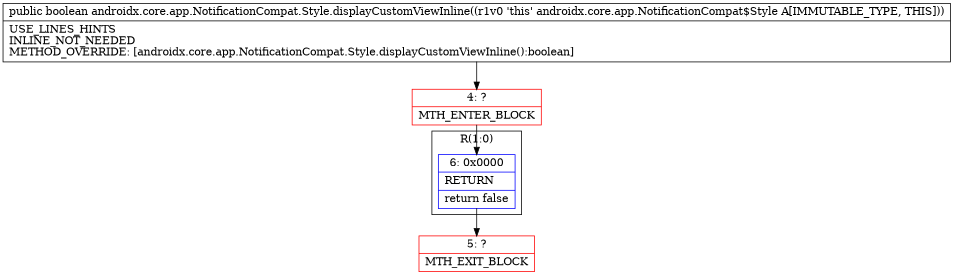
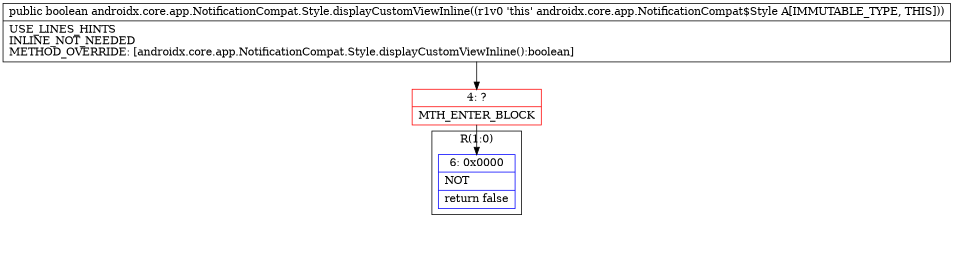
node "6: 0x0000": text "RETURN" -> "NOT"
node "5: ?": removed
